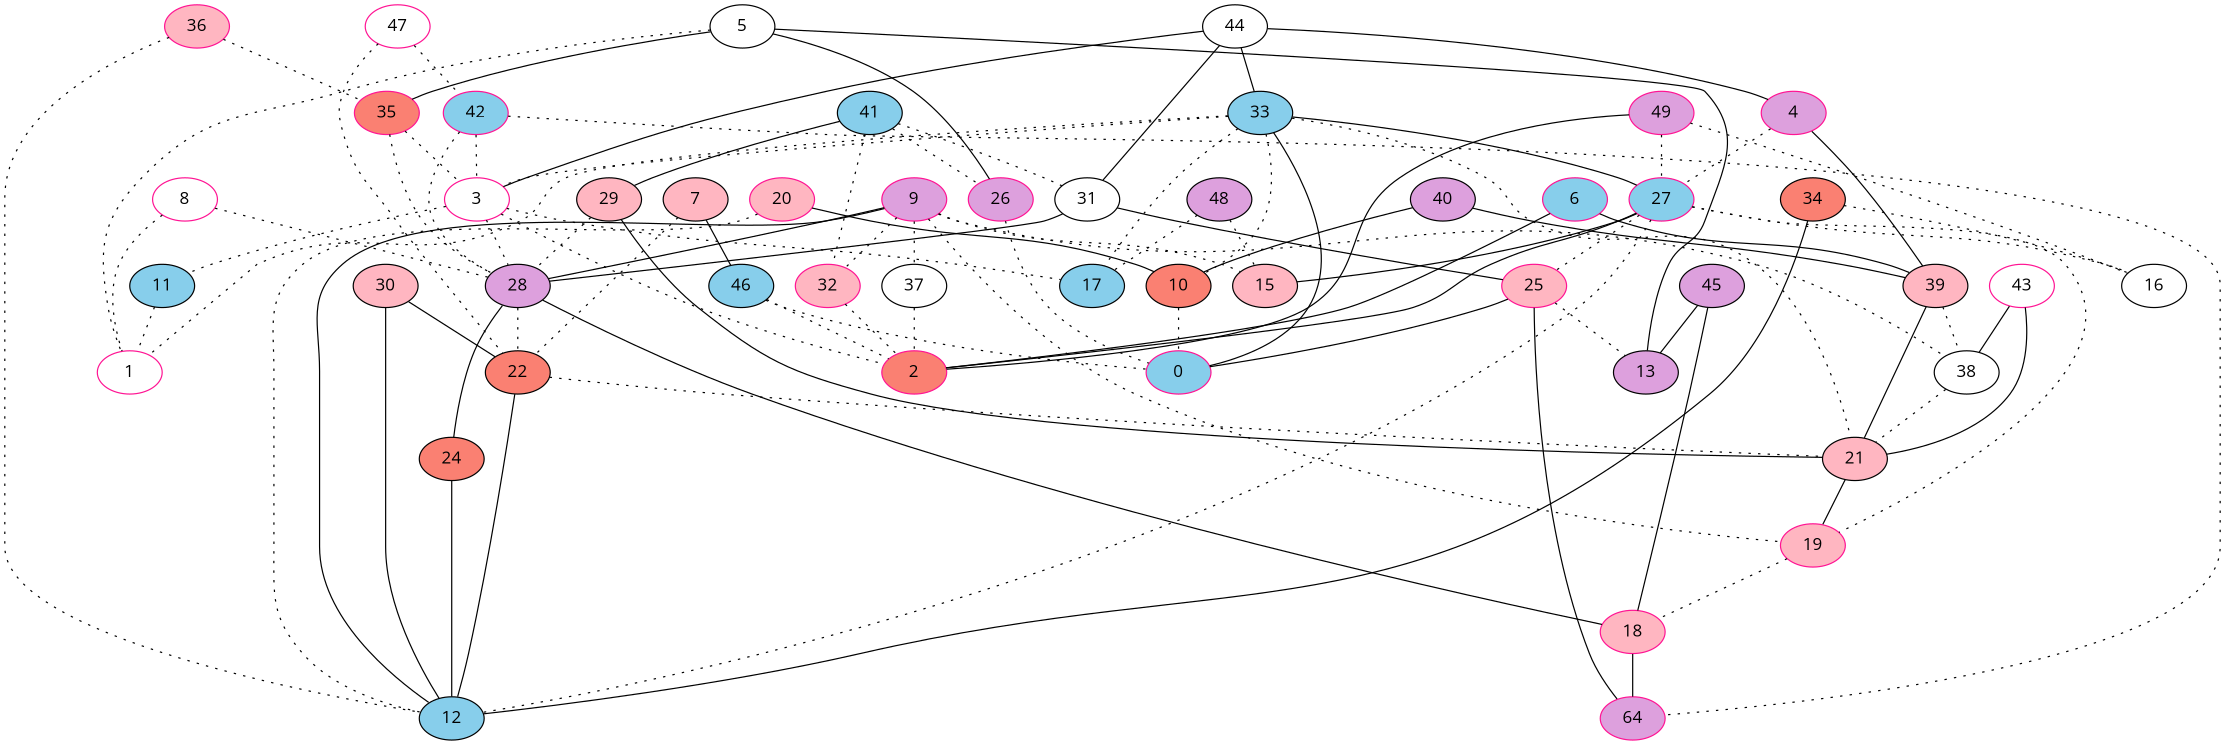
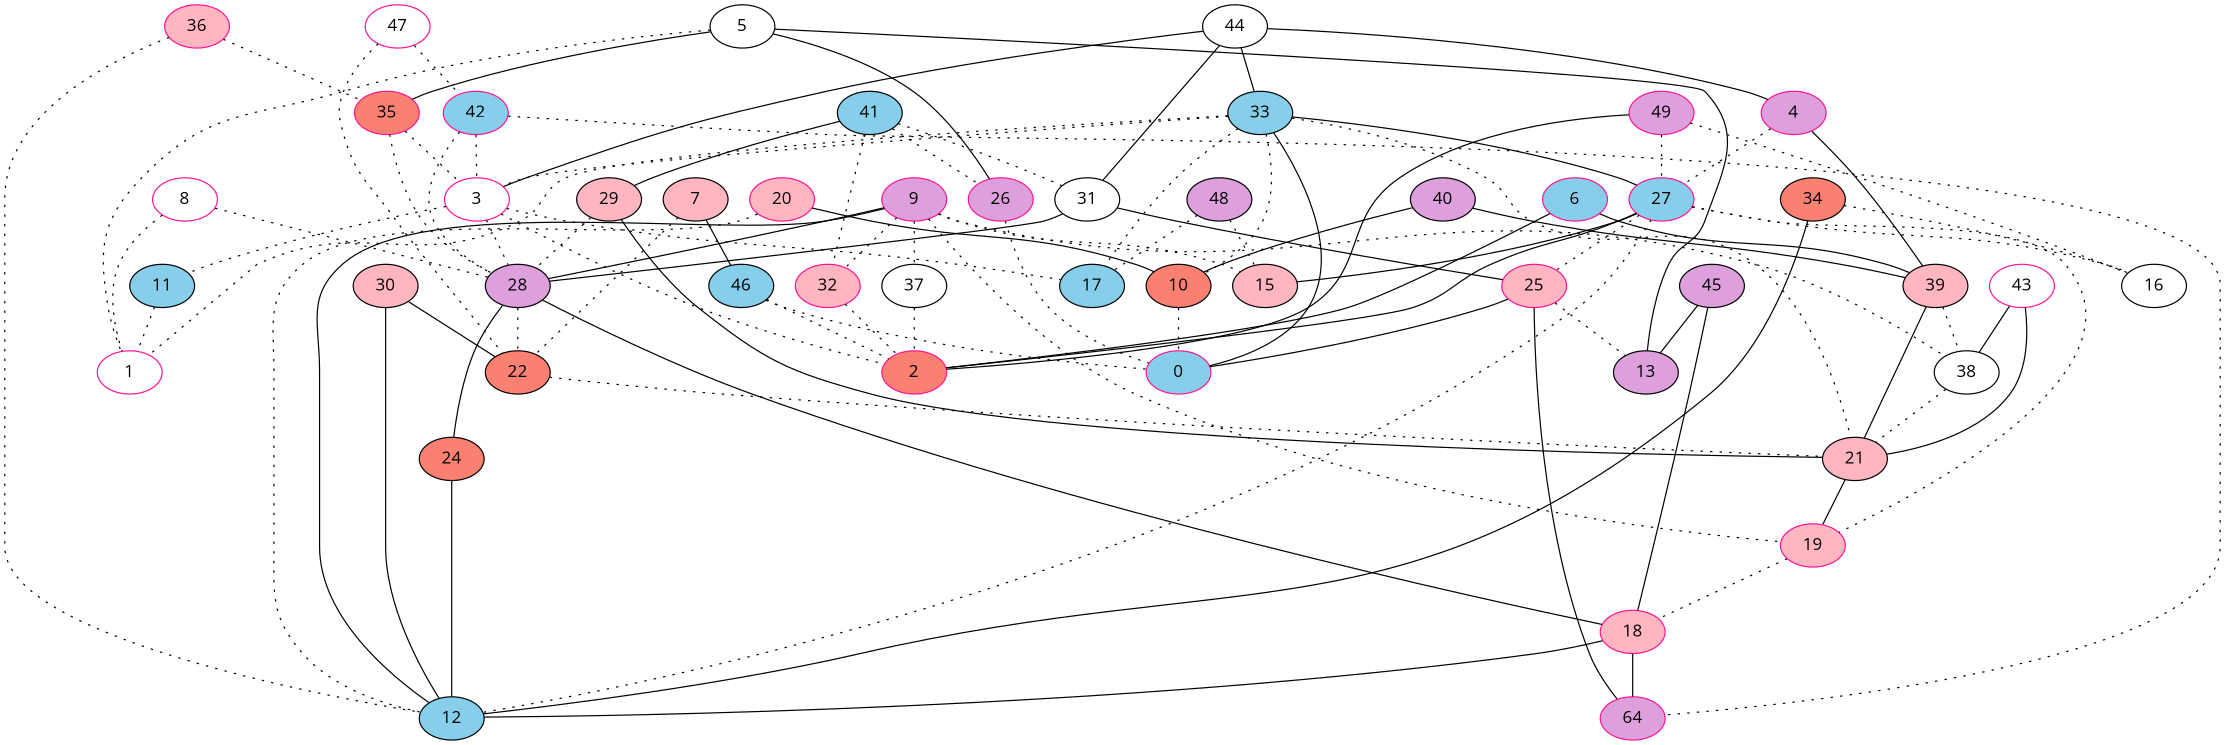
edge "22" -- "12": now "18" -- "12"
